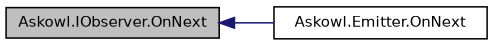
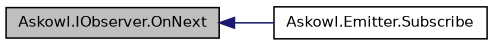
node "Askowl.Emitter.OnNext": label "Askowl.Emitter.OnNext" -> "Askowl.Emitter.Subscribe"
